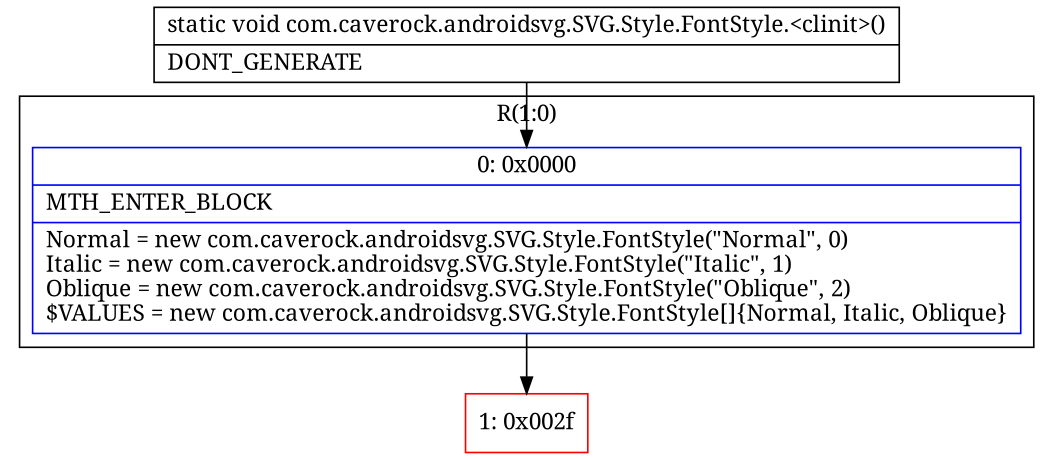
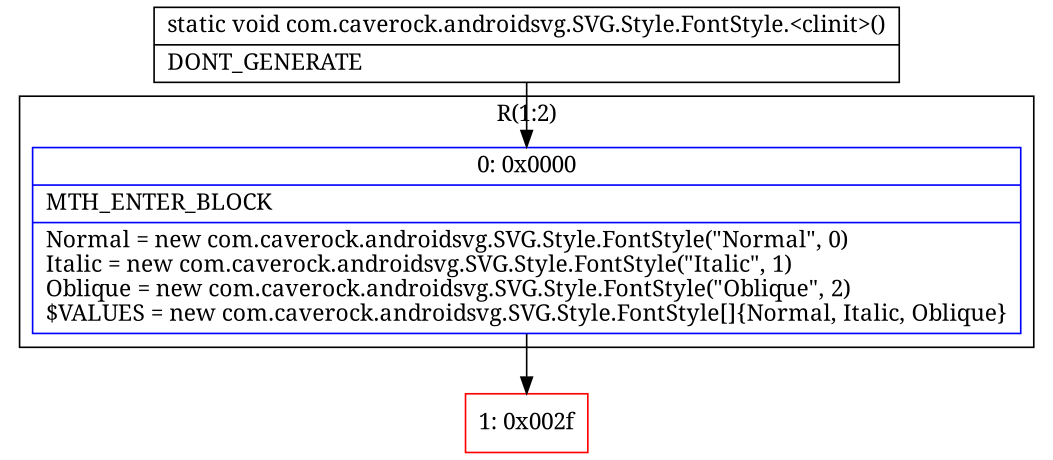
cluster "R(1:0)": label "R(1:0)" -> "R(1:2)"
